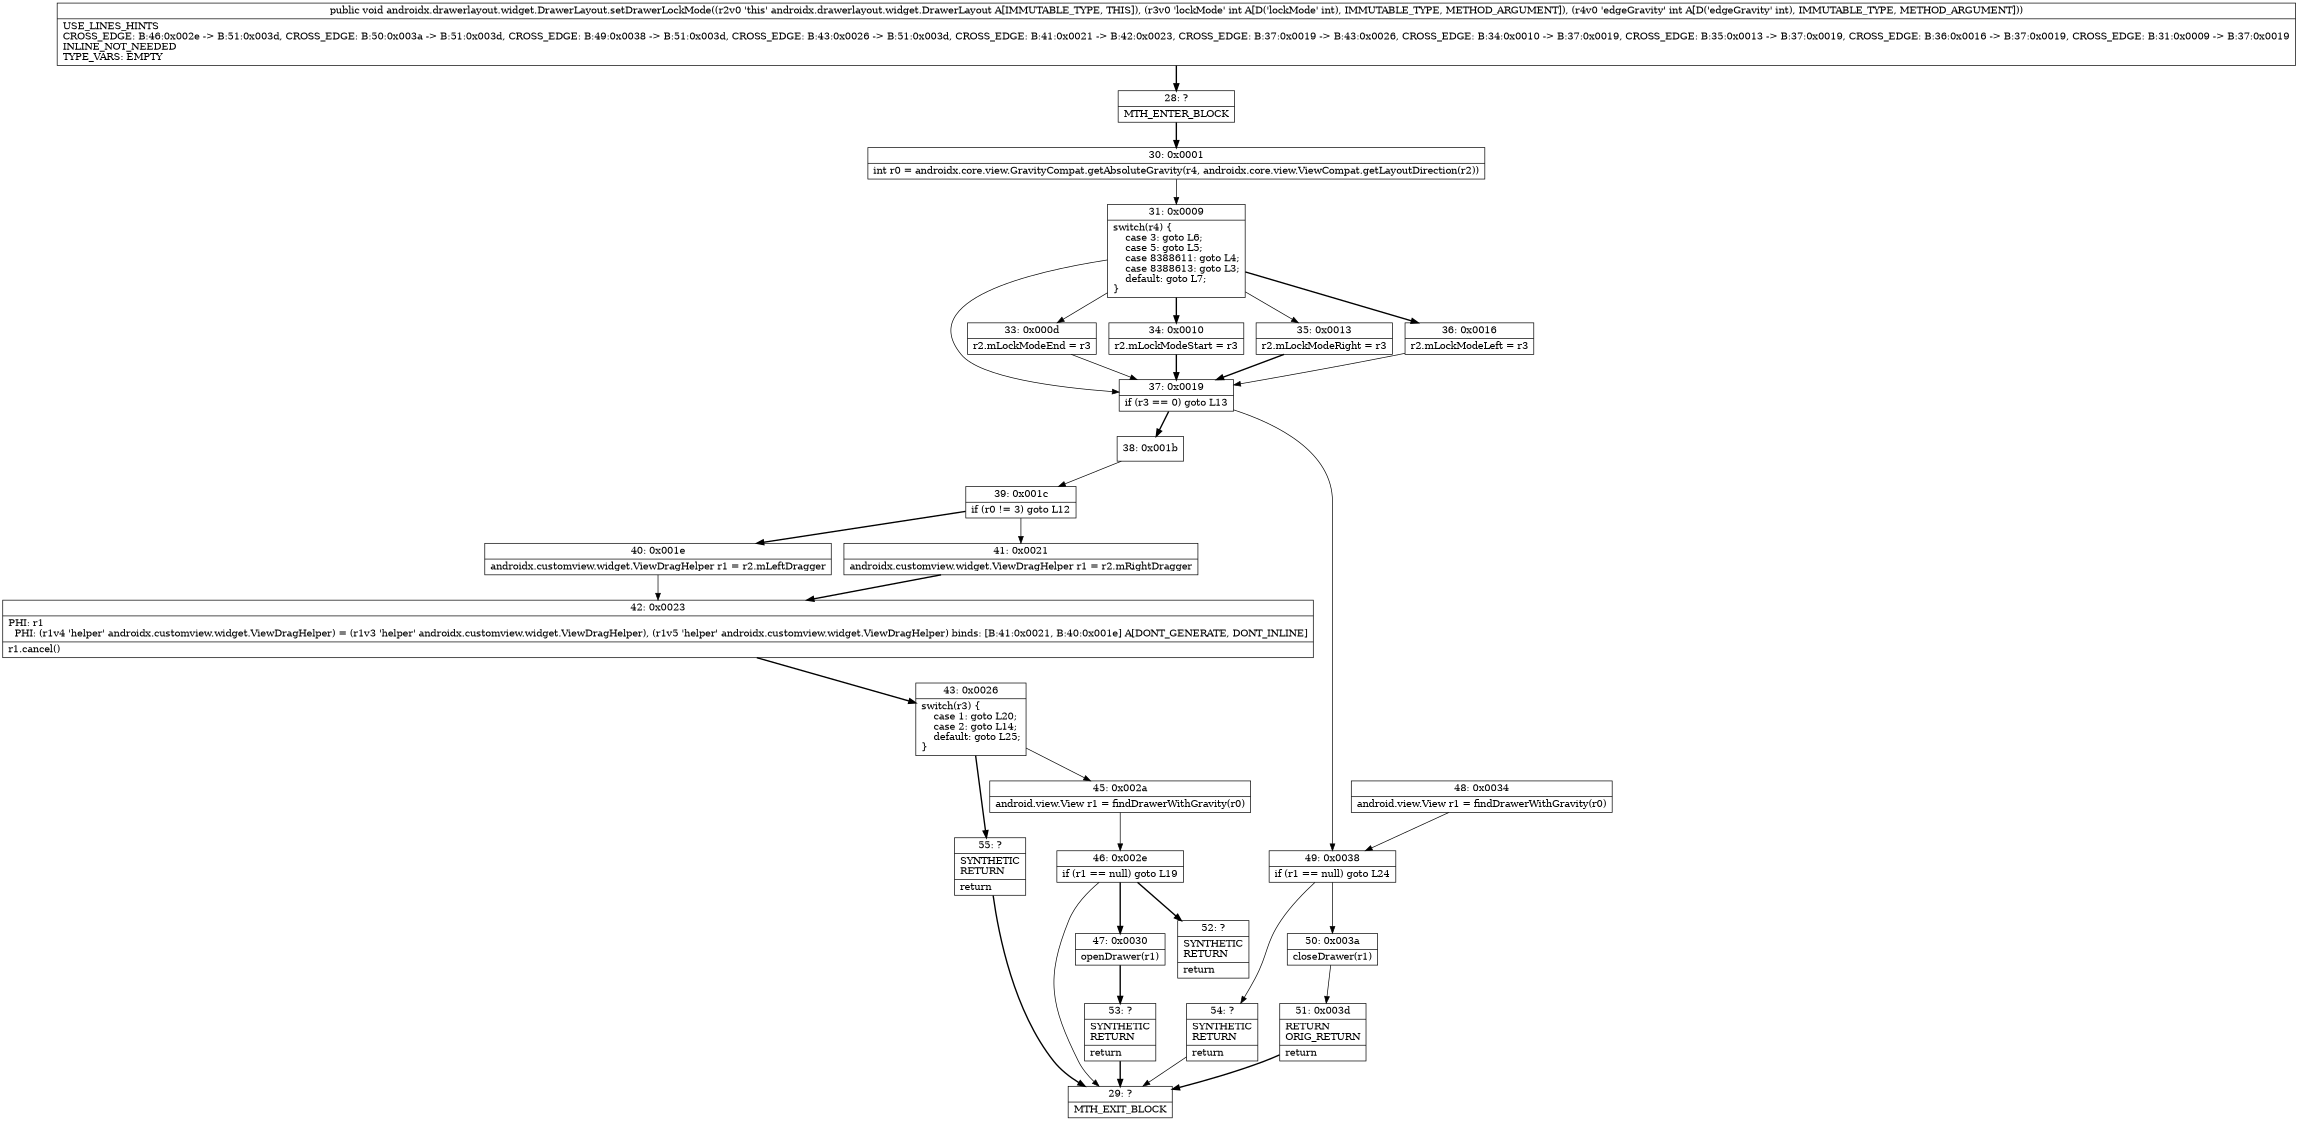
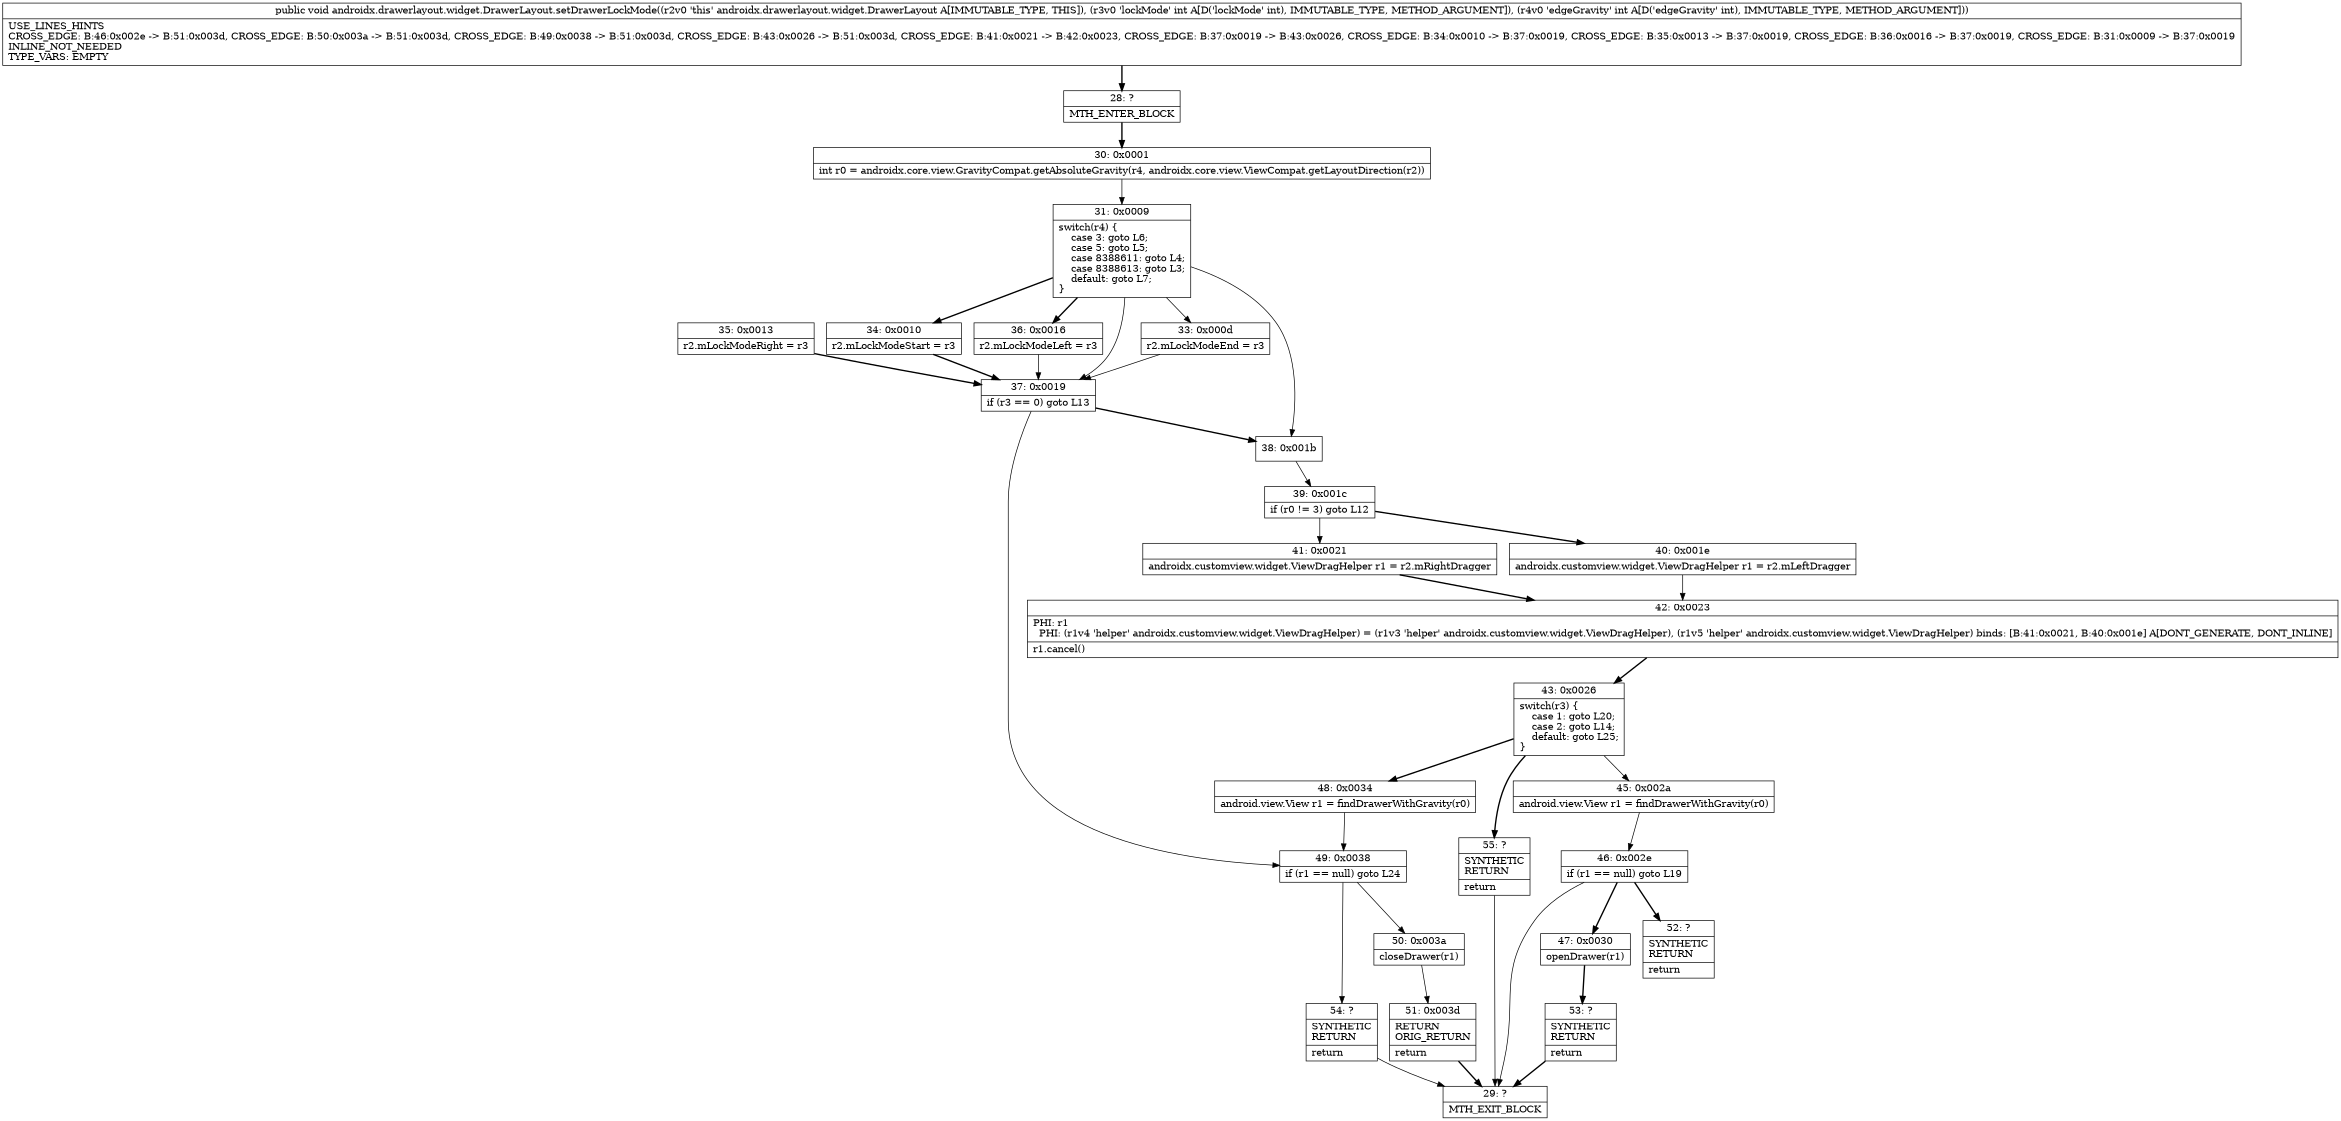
edge "31: 0x0009" -> "35: 0x0013": now "31: 0x0009" -> "38: 0x001b"
edge "43: 0x0026" -> "48: 0x0034": added
edge "55: ?" -> "29: ?": style bold -> solid
